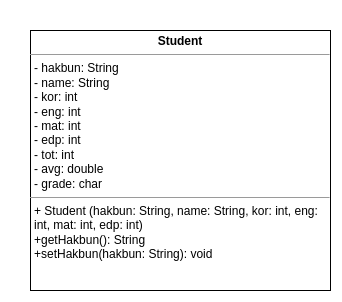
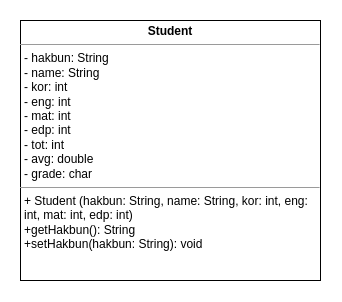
node "Student - hakbun: String - name: String - kor: int - eng: int - mat: int - edp: int - tot: int - avg: double - grade: char + Student (hakbun: String, name: String, kor: int, eng: int, mat: int, edp: int) +getHakbun(): String +setHakbun(hakbun: String): void": moved (181, 161) -> (171, 151)
